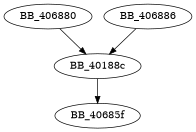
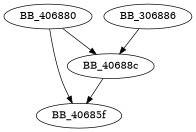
node "BB_406886": label "BB_406886" -> "BB_306886"
edge "BB_406880" -> "BB_40685f": added
node "BB_40188c": label "BB_40188c" -> "BB_40688c"
